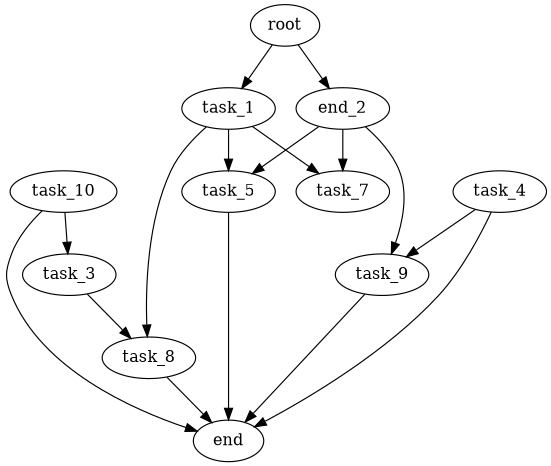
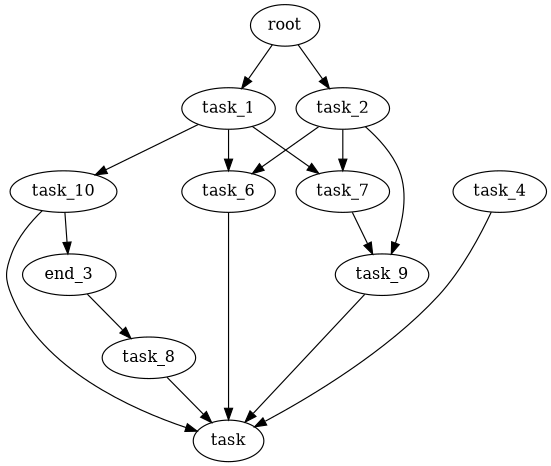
node "end_2": label "end_2" -> "task_2"
node "task_5": label "task_5" -> "task_6"
edge "task_1" -> "task_8": now "task_1" -> "task_10"
edge "task_4" -> "task_9": now "task_7" -> "task_9"
node "task_3": label "task_3" -> "end_3"
node "end": label "end" -> "task"
